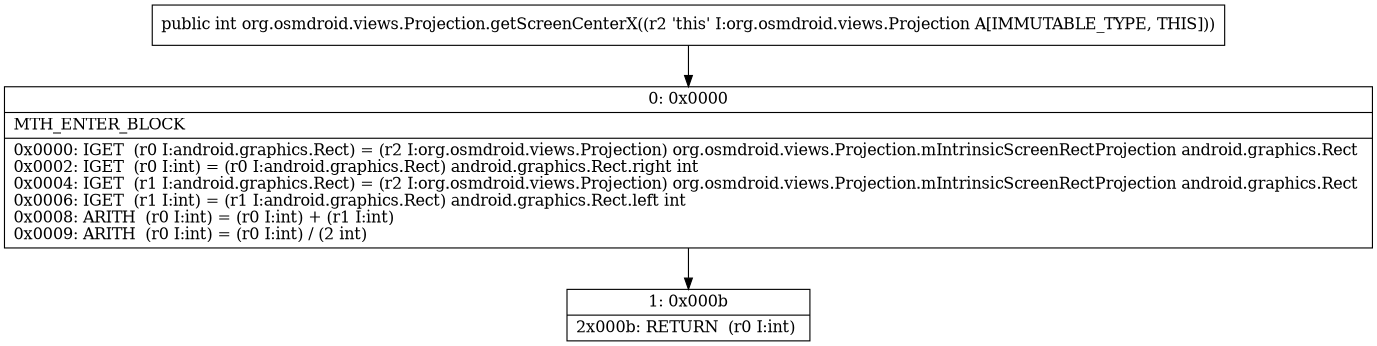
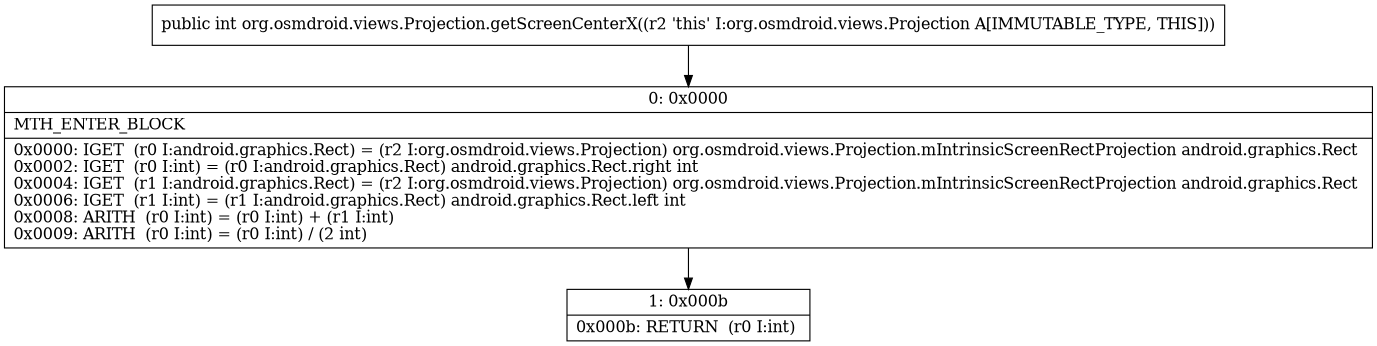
node "1: 0x000b": text "2x000b: RETURN  (r0 I:int)" -> "0x000b: RETURN  (r0 I:int)"
